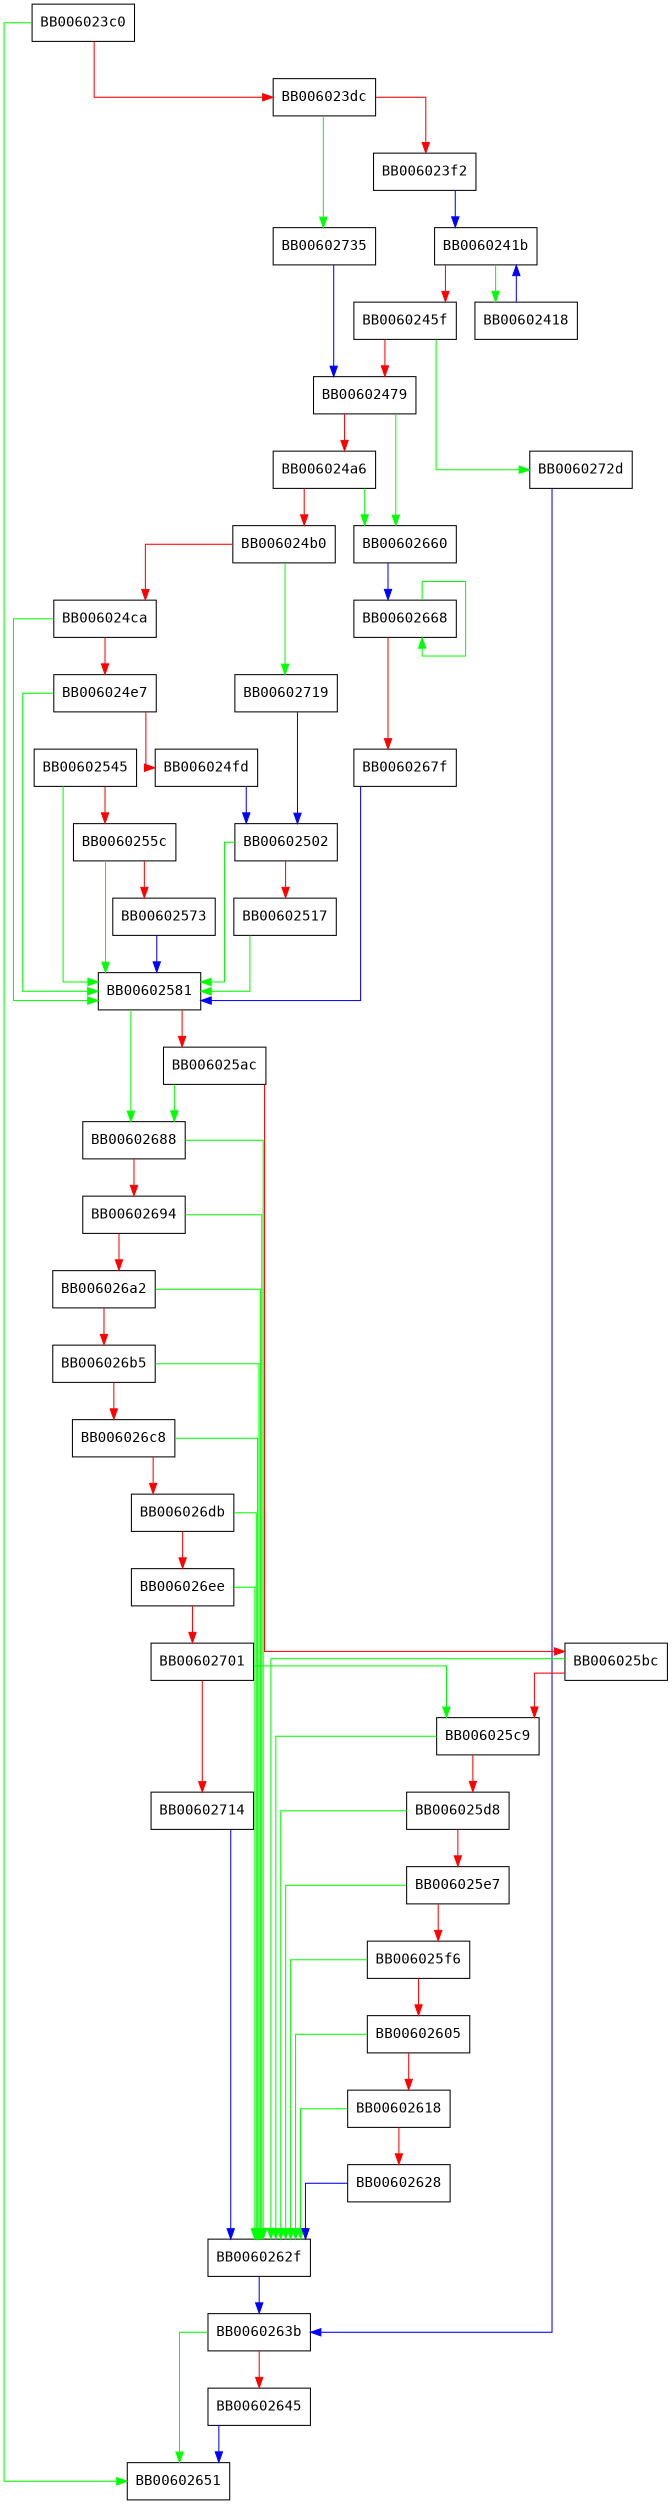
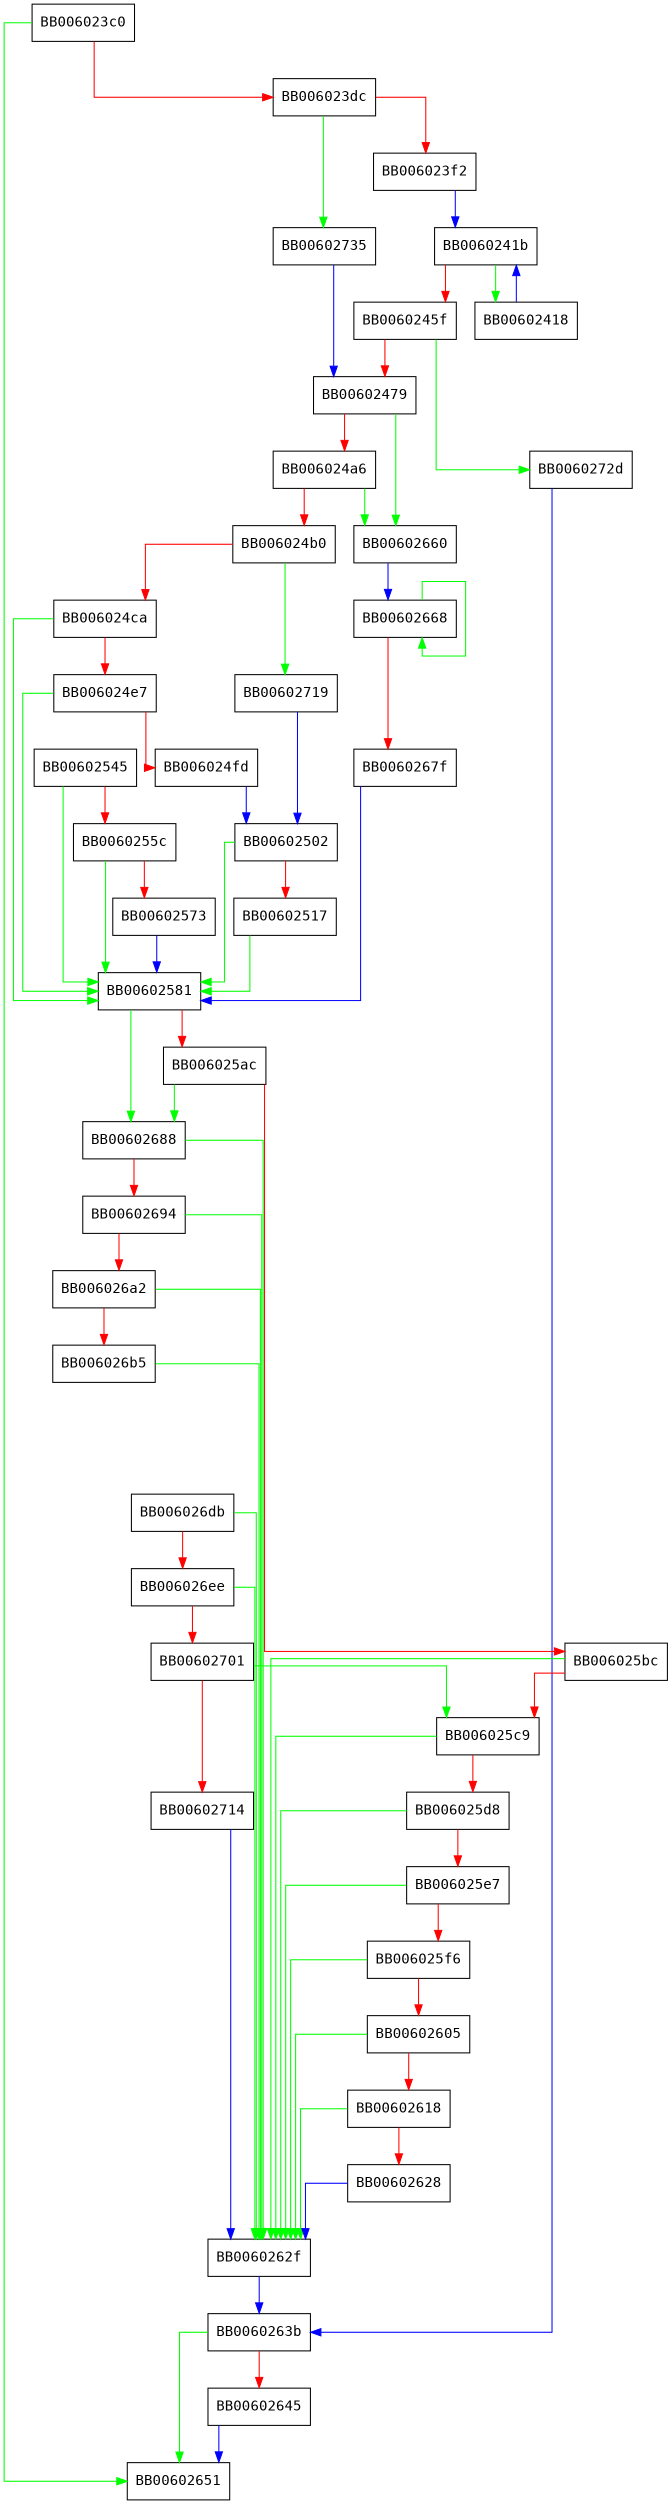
node "BB006026c8": removed
